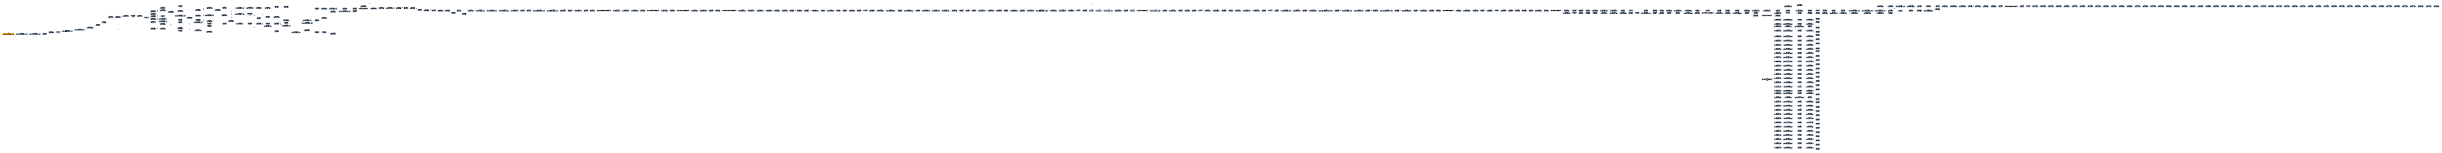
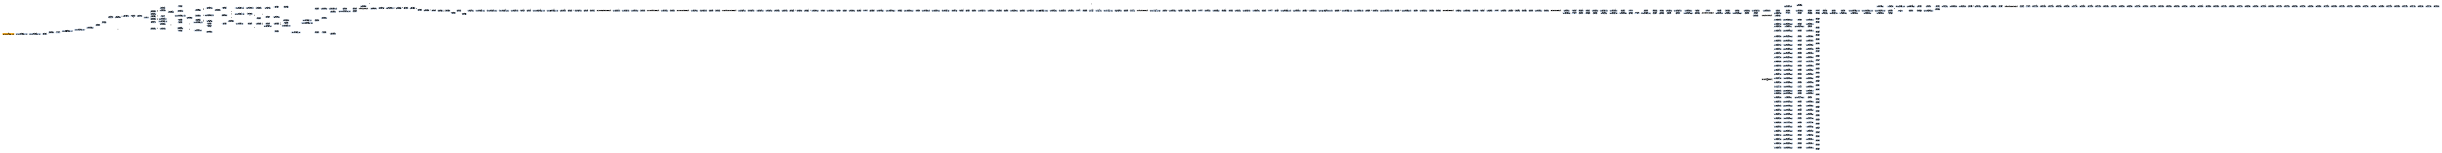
node "0x0042e0ae jmp 0x0042e0b7": removed
